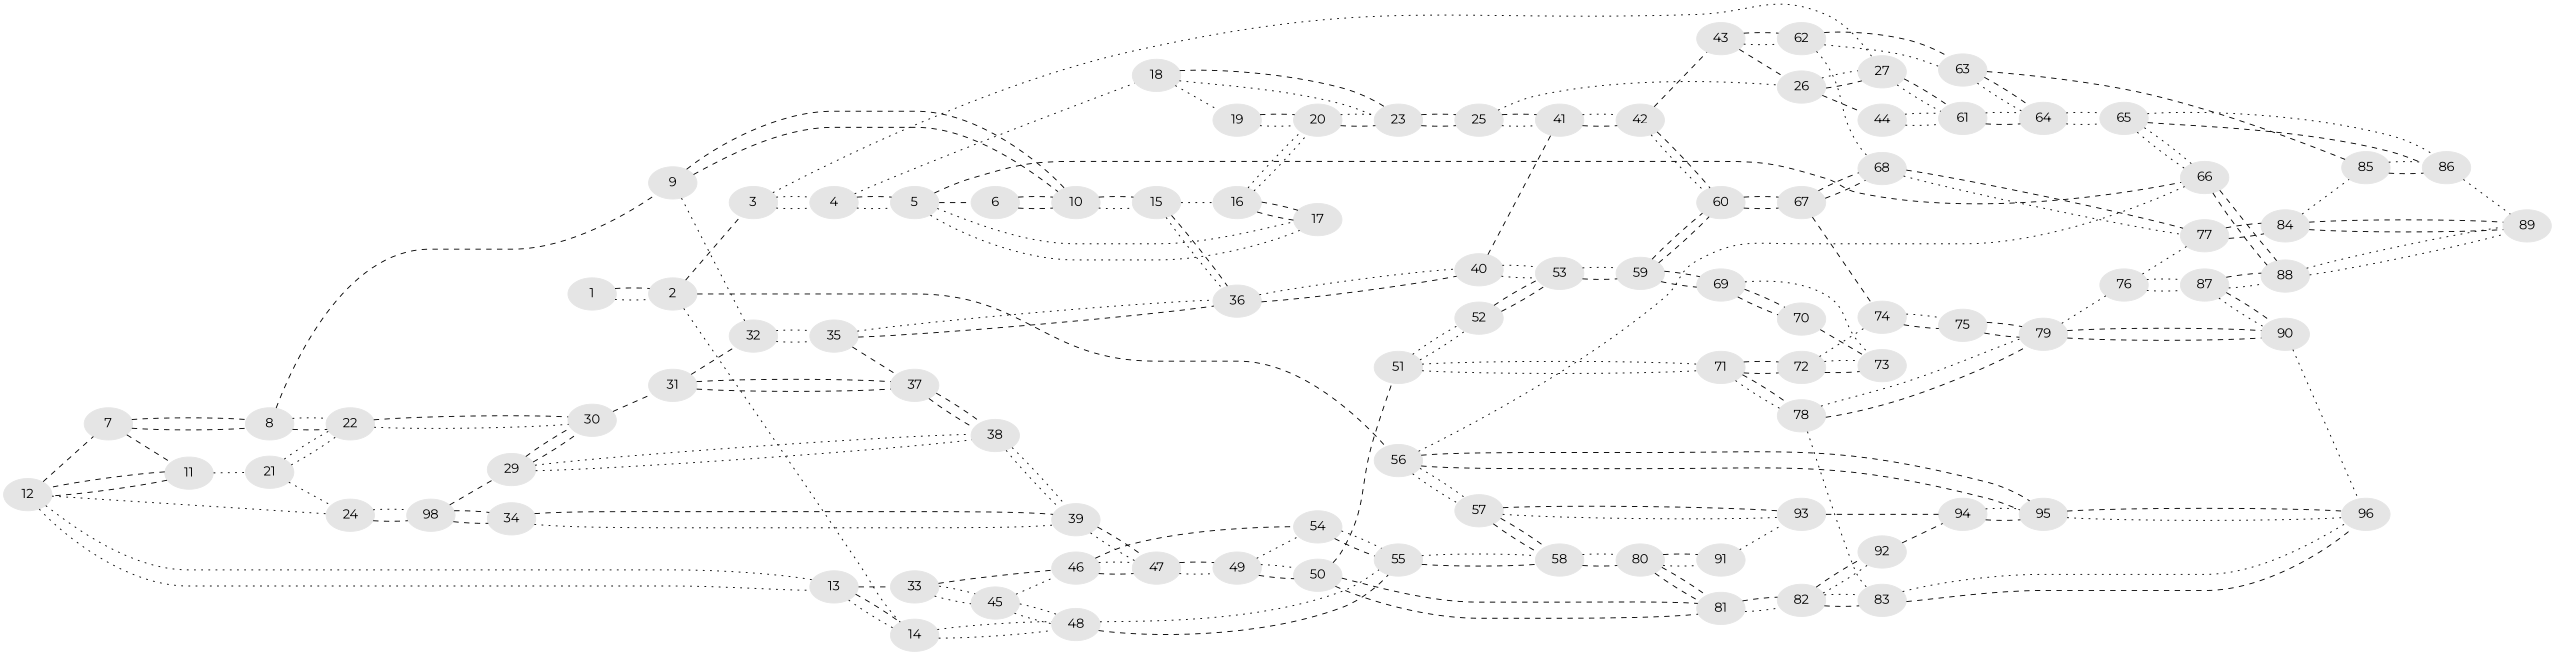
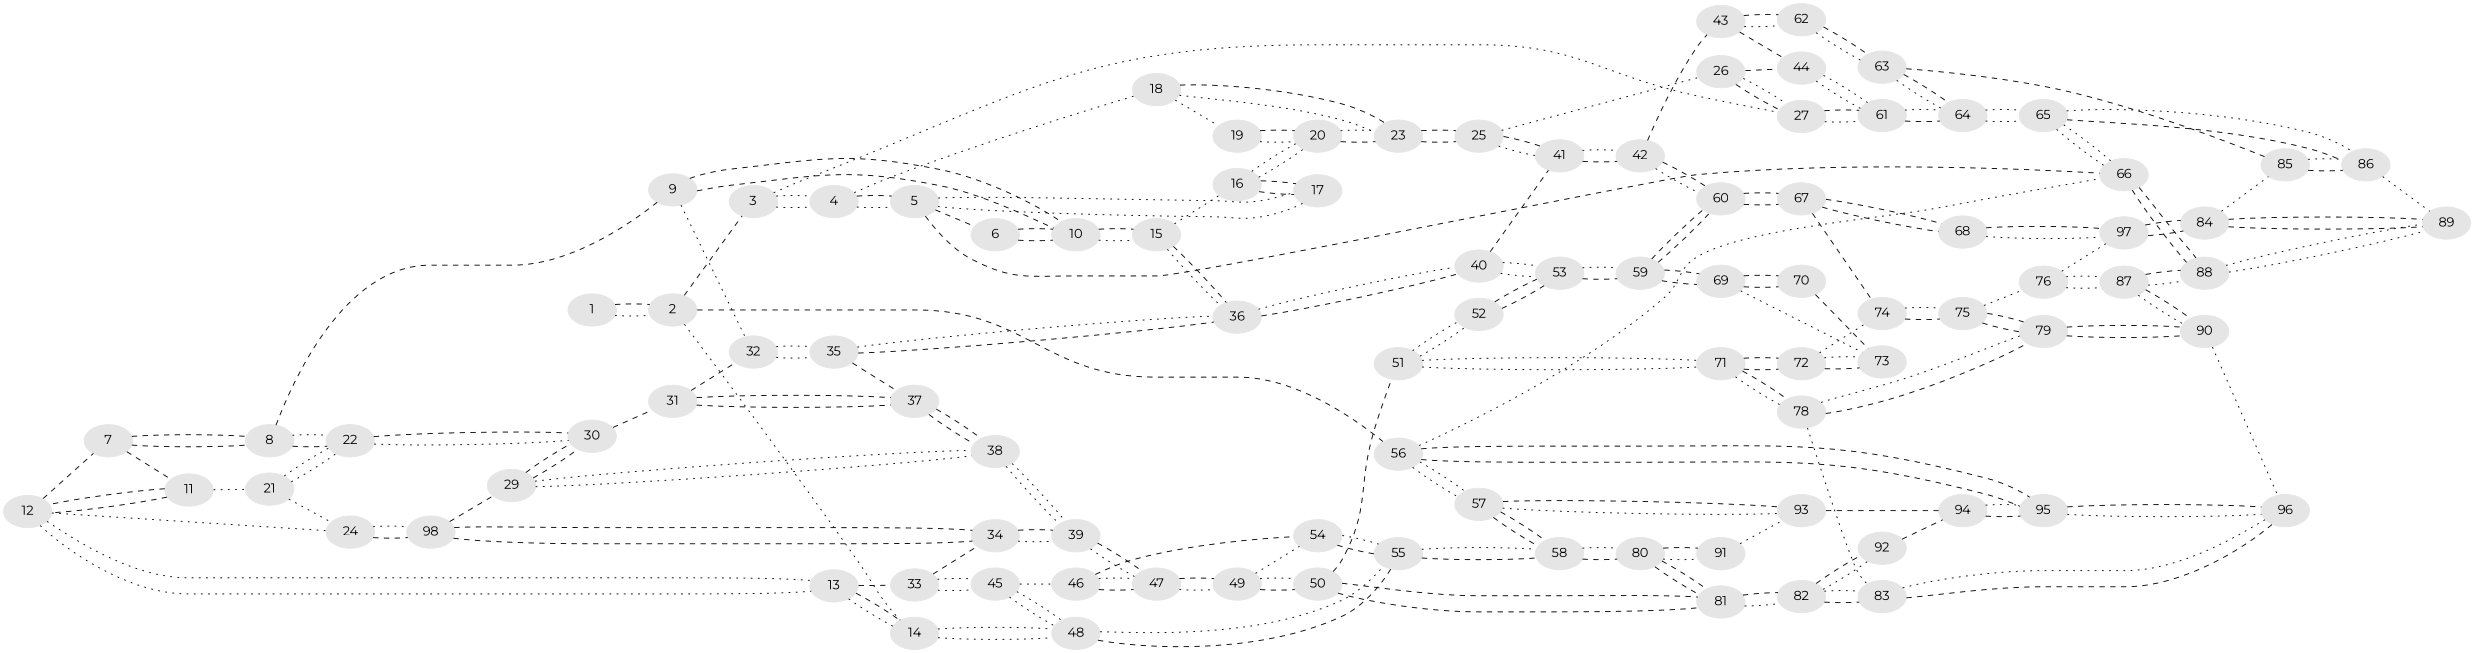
edge "43" -- "26": now "43" -- "44"
edge "62" -- "68": removed
node "77": label "77" -> "97"
edge "76" -- "79": now "76" -- "75"
edge "46" -- "33": now "34" -- "33"
